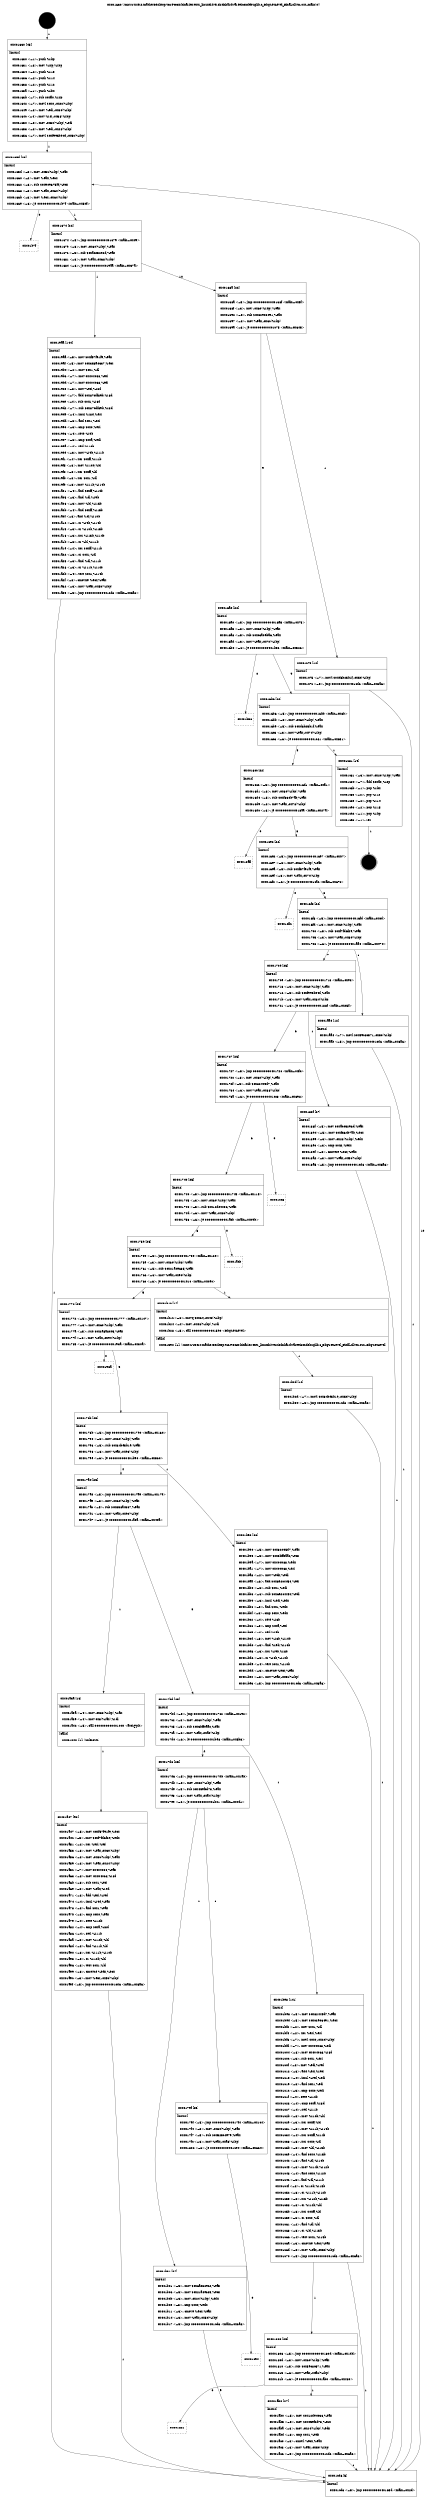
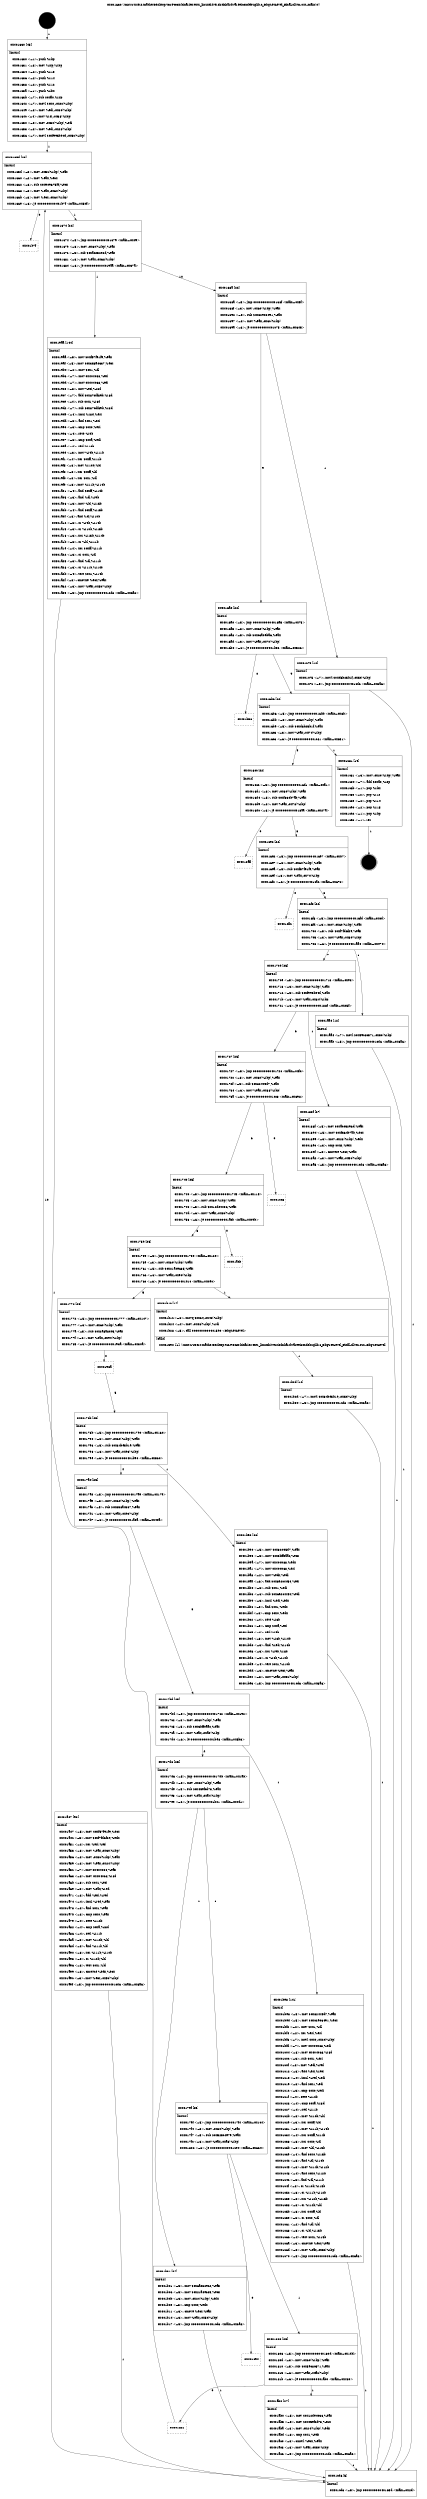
edge "0x401cd6 [5]" -> "0x40165d [23]": now "0x401821" -> "0x40165d [23]"
edge "0x401772 [25]" -> "0x40178b [25]": now "0x40193a" -> "0x40178b [25]"
node "0x401a3a [13]": removed
edge "0x401be8 [141]" -> "0x401808 [25]": now "0x4017ef [25]" -> "0x401808 [25]"
edge "0x401b01 [27]" -> "0x401cd6 [5]": label " 9" -> " 1"
